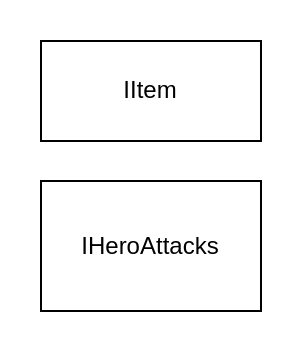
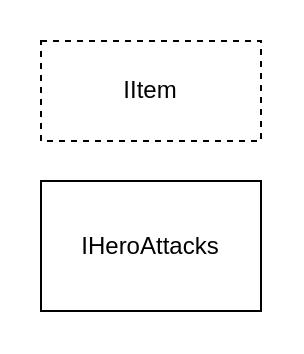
node "IItem": style solid -> dashed
